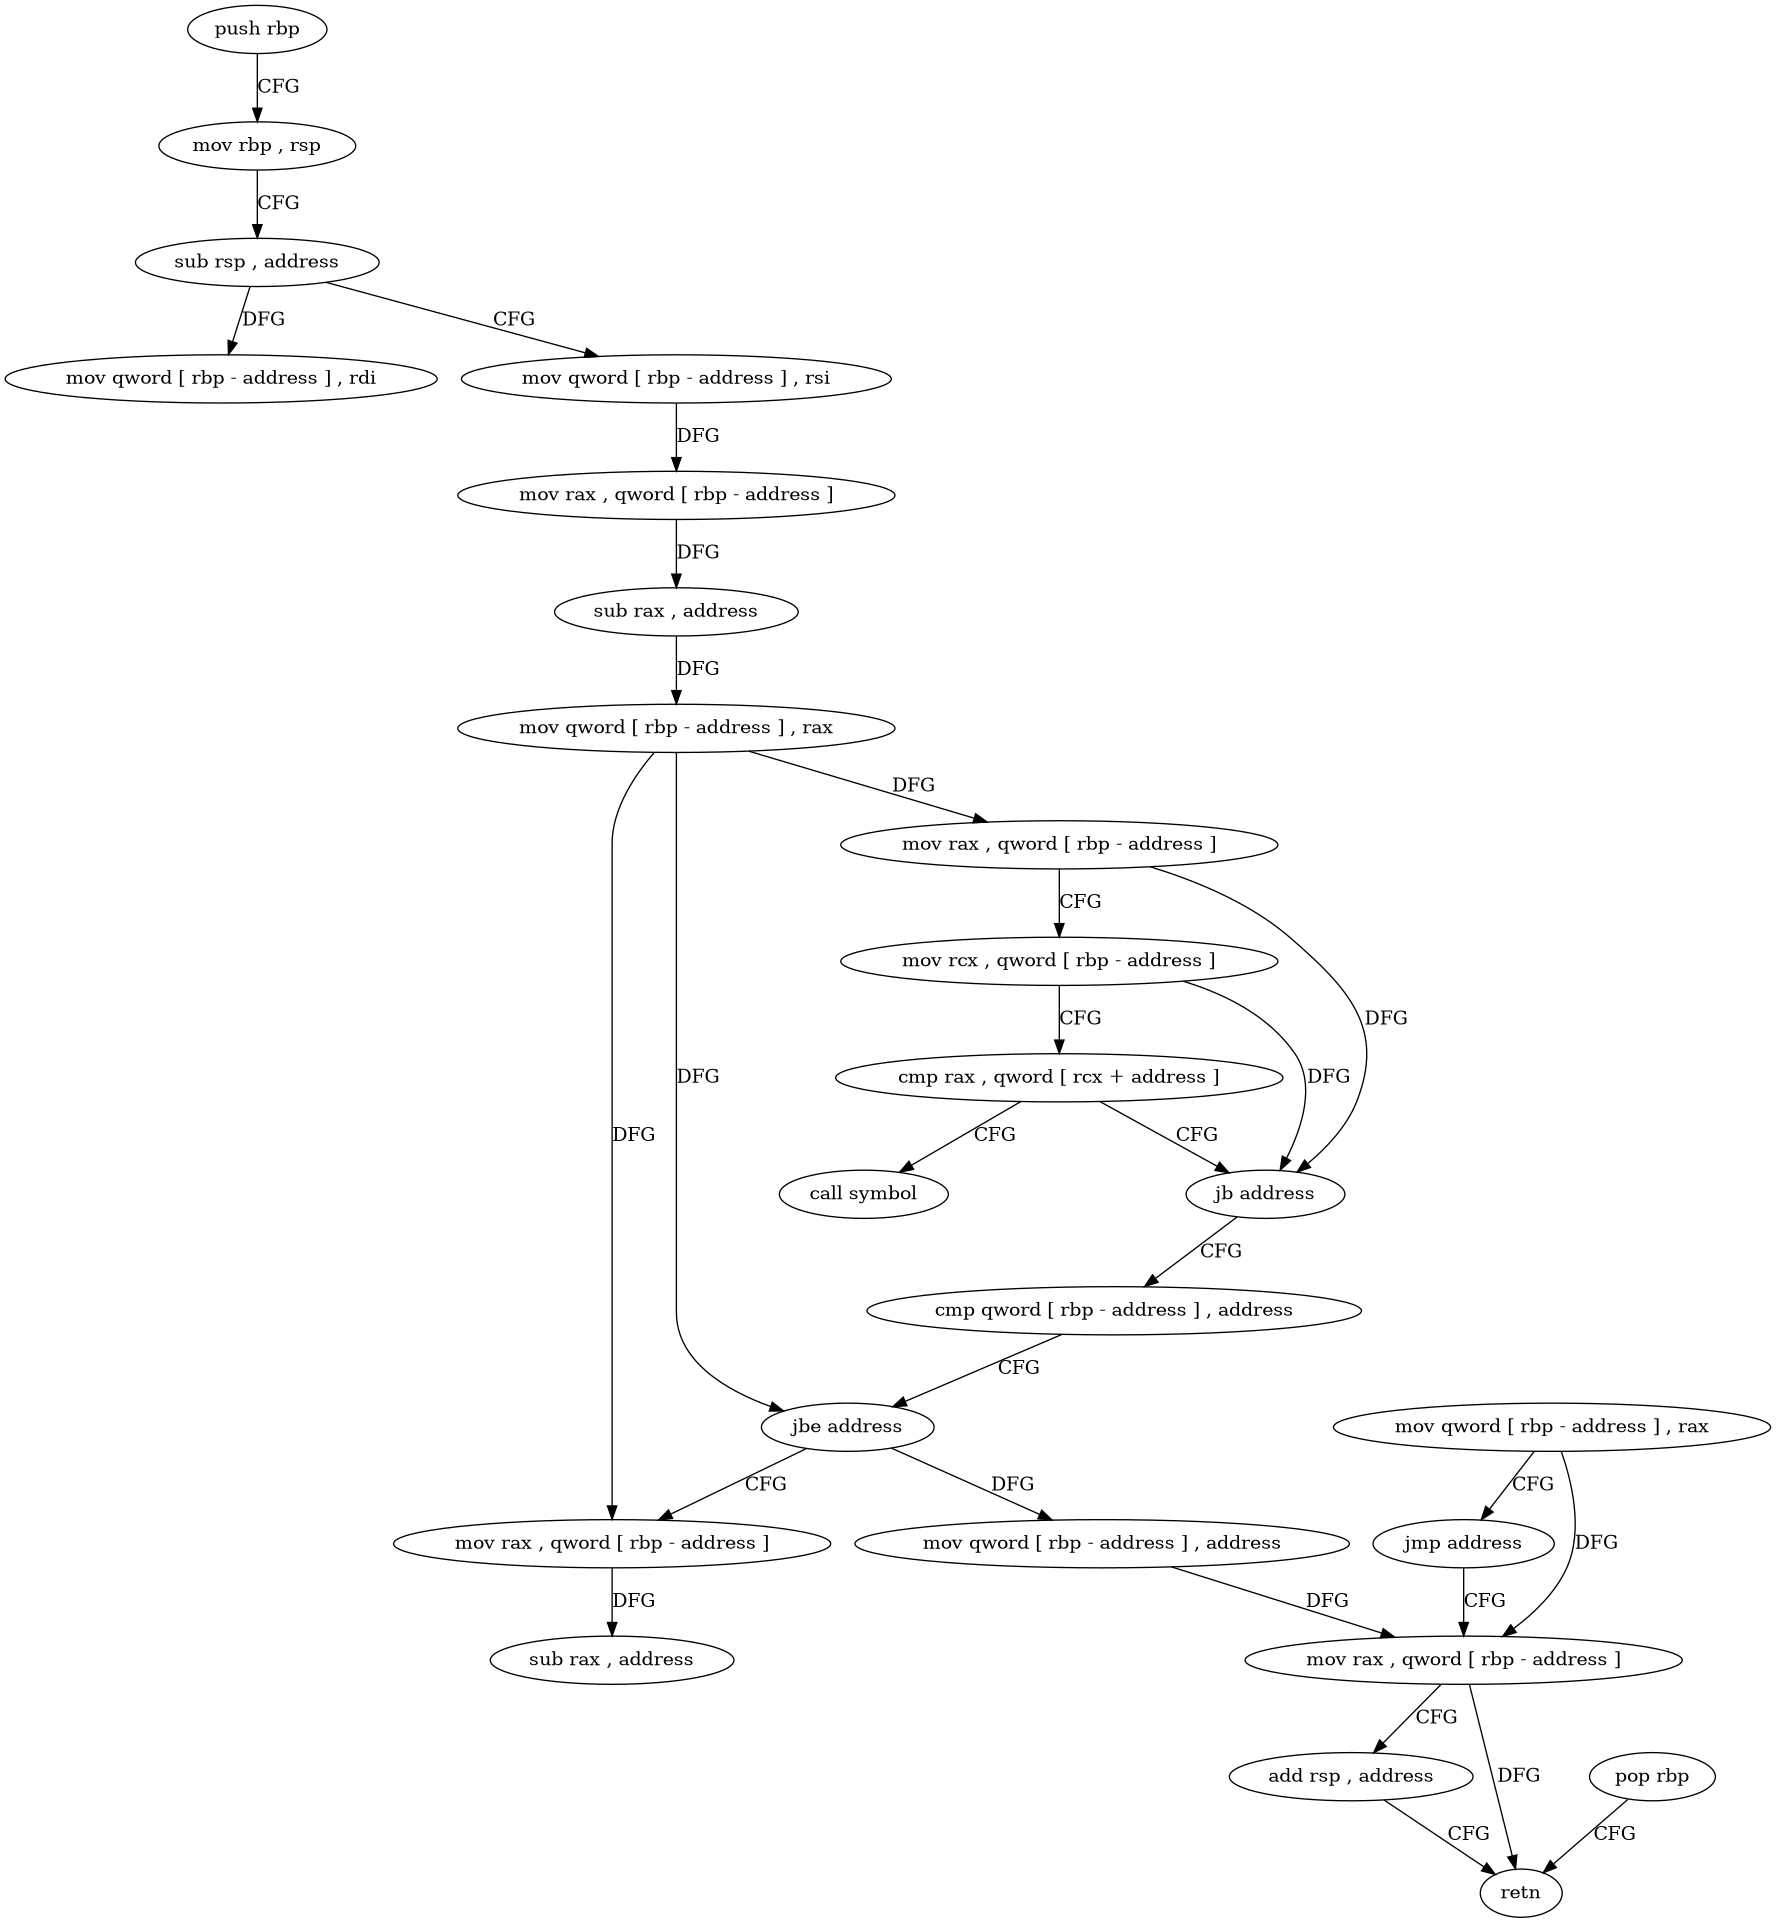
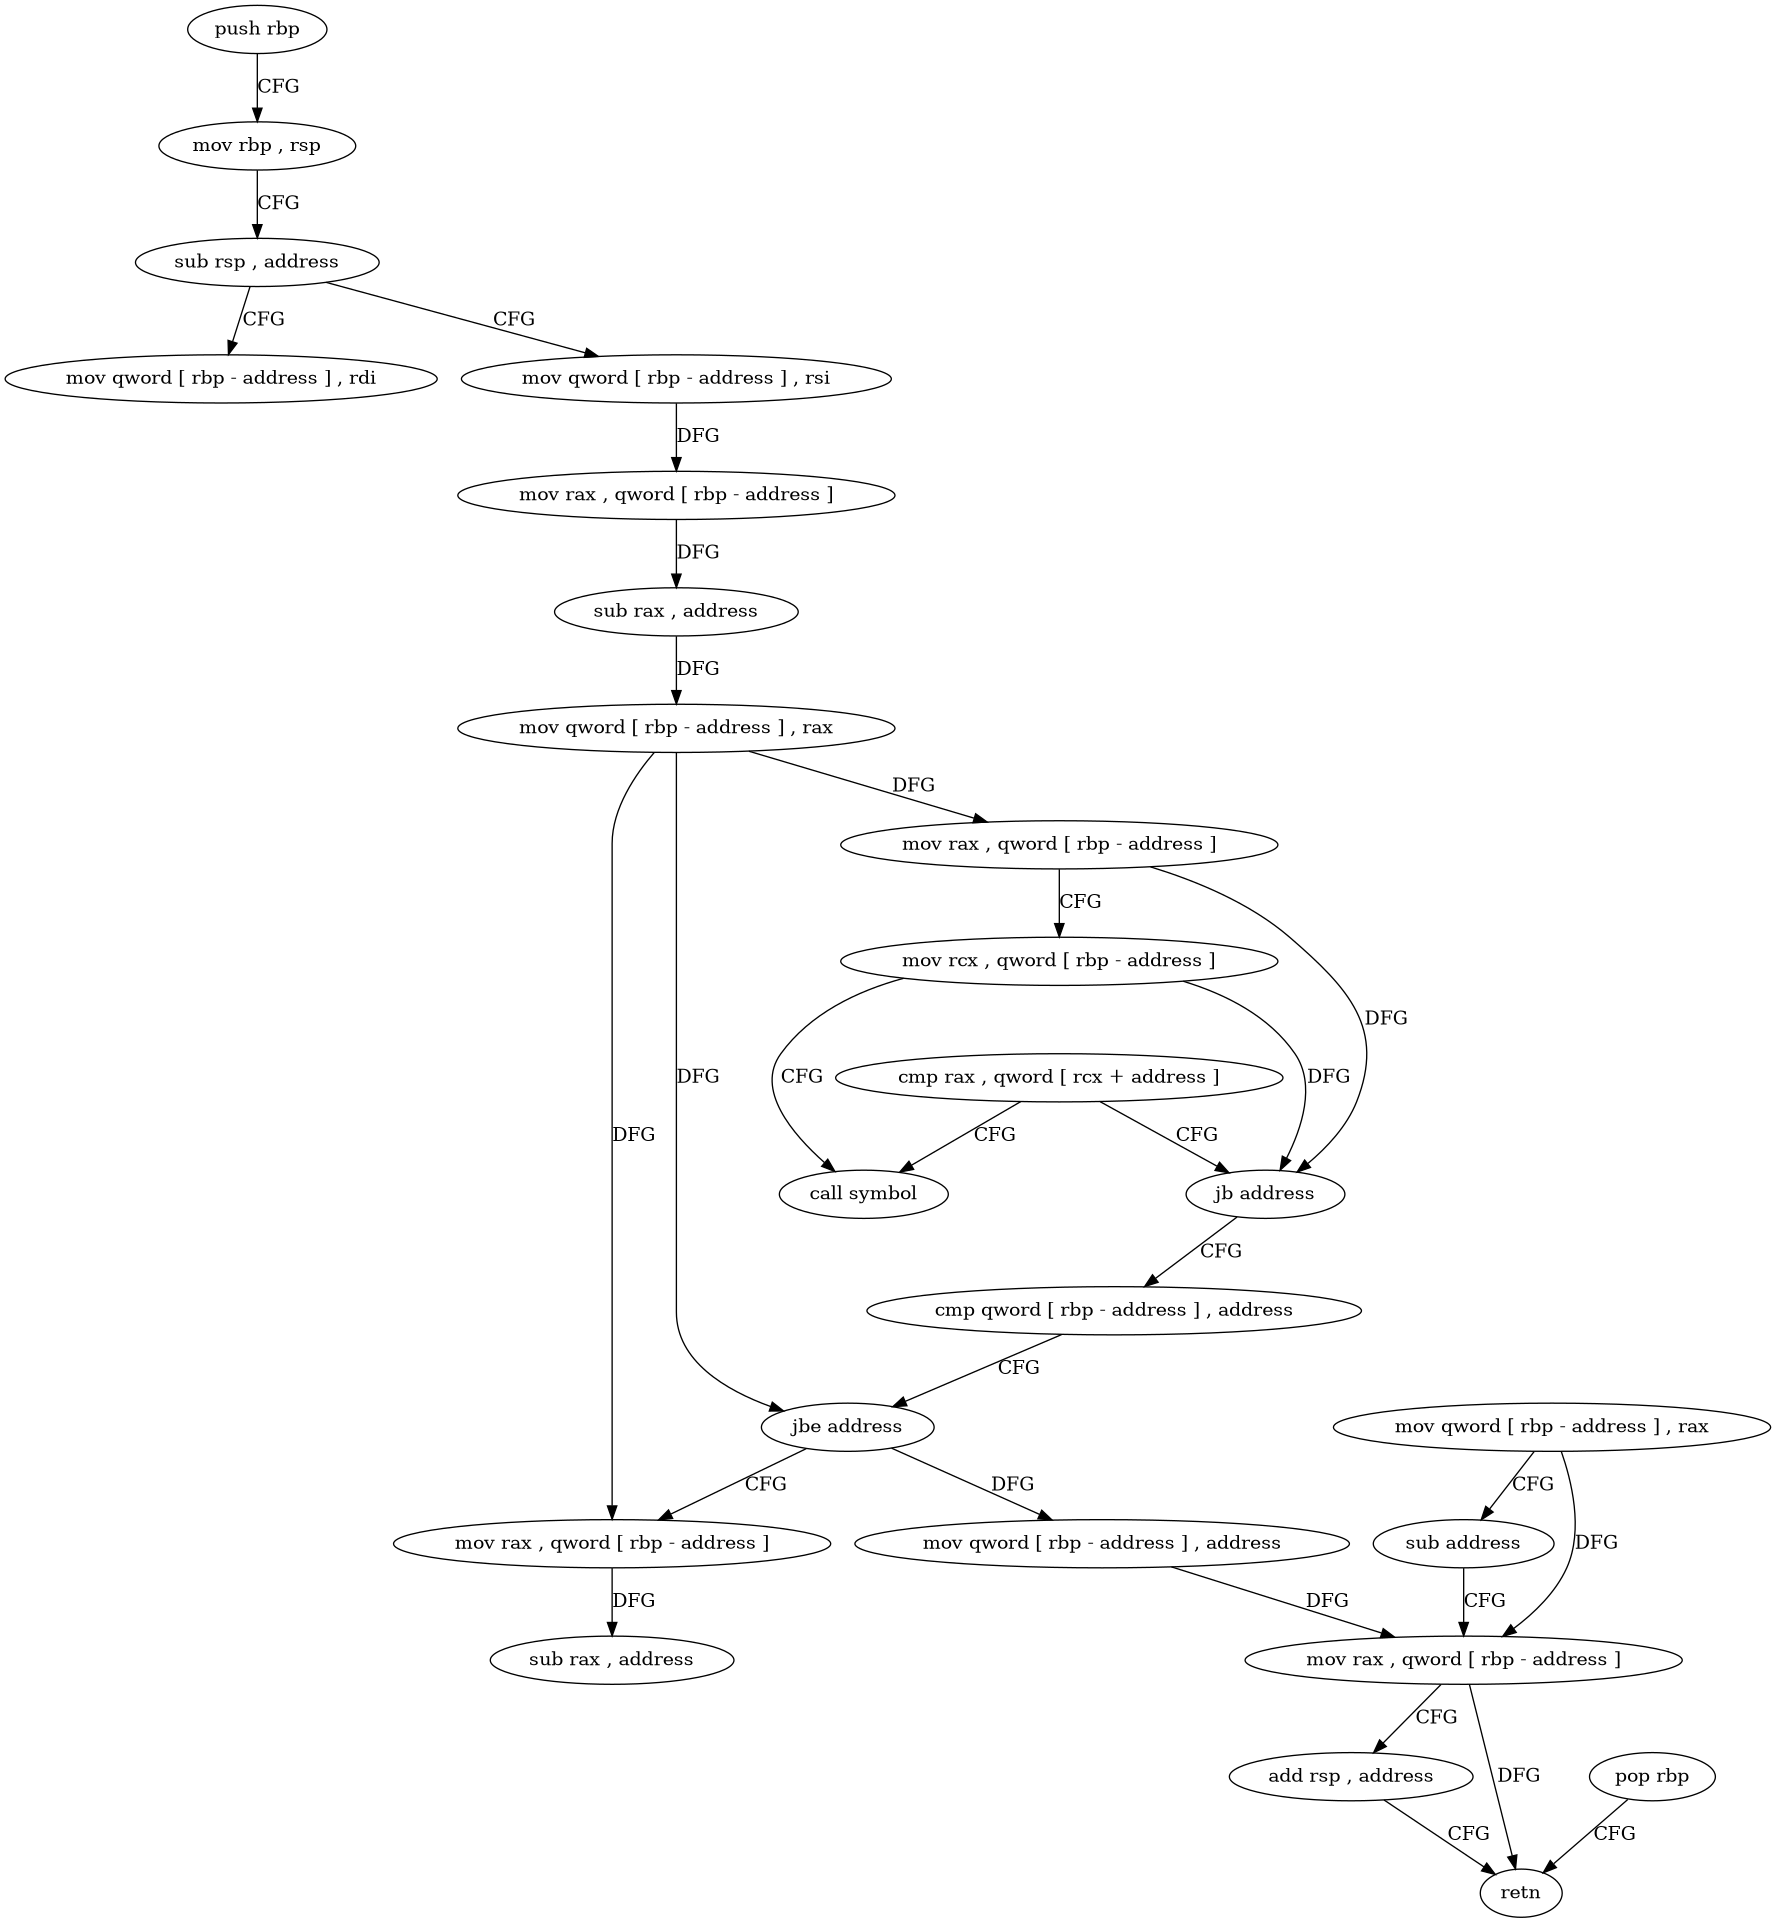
edge "sub rsp , address" -> "mov qword [ rbp - address ] , rdi": label "DFG" -> "CFG"
edge "mov rcx , qword [ rbp - address ]" -> "cmp rax , qword [ rcx + address ]": now "mov rcx , qword [ rbp - address ]" -> "call symbol"
node "jmp address": label "jmp address" -> "sub address"
